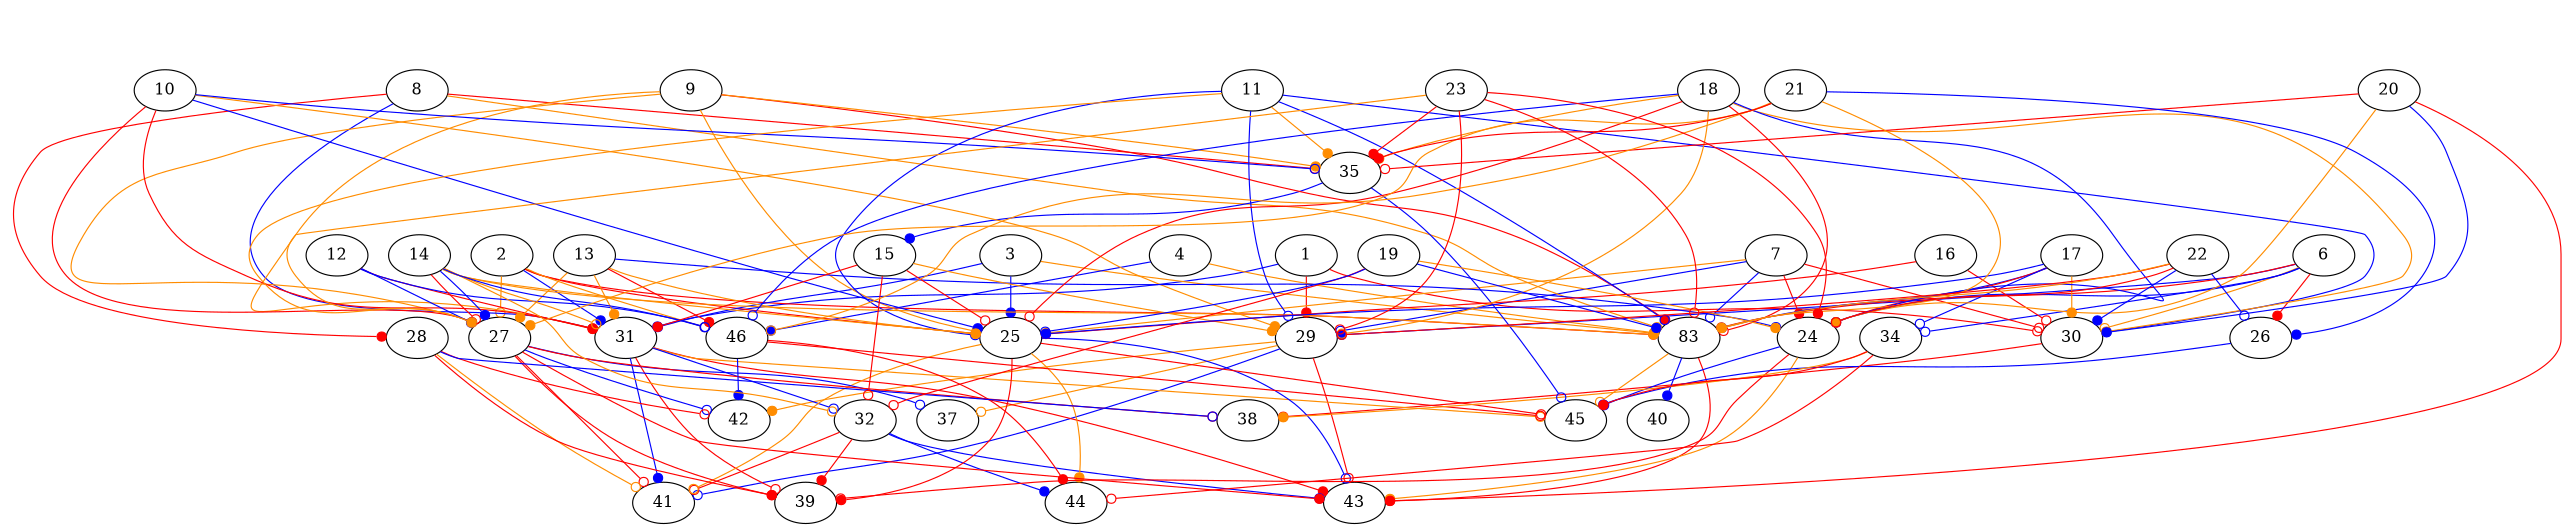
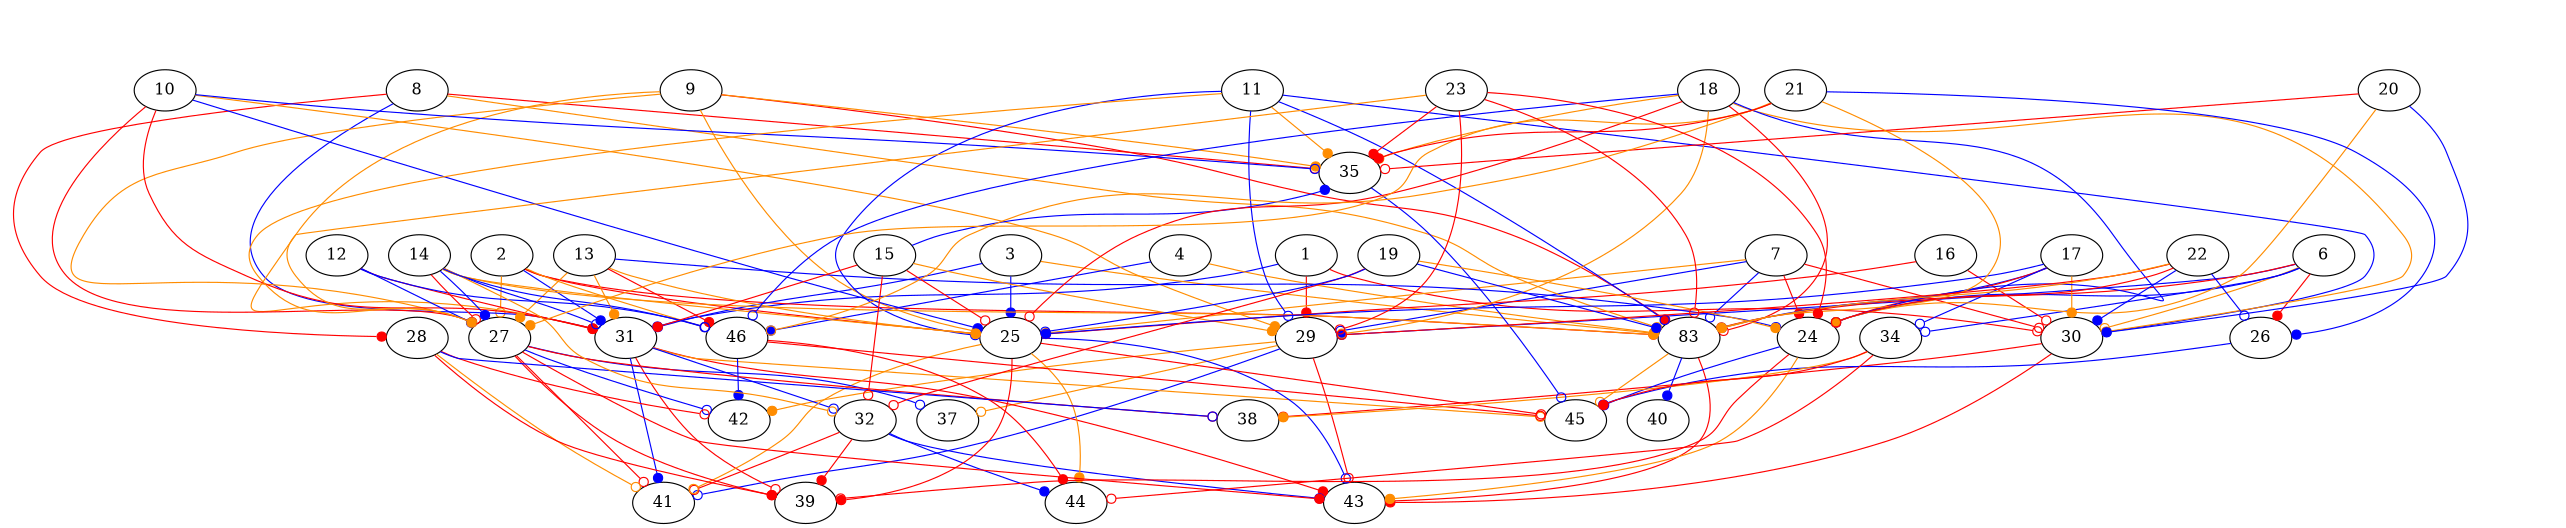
edge "35" -> "15": reversed
edge "14" -> "31": color darkorange -> blue
edge "20" -> "43": now "30" -> "43"
